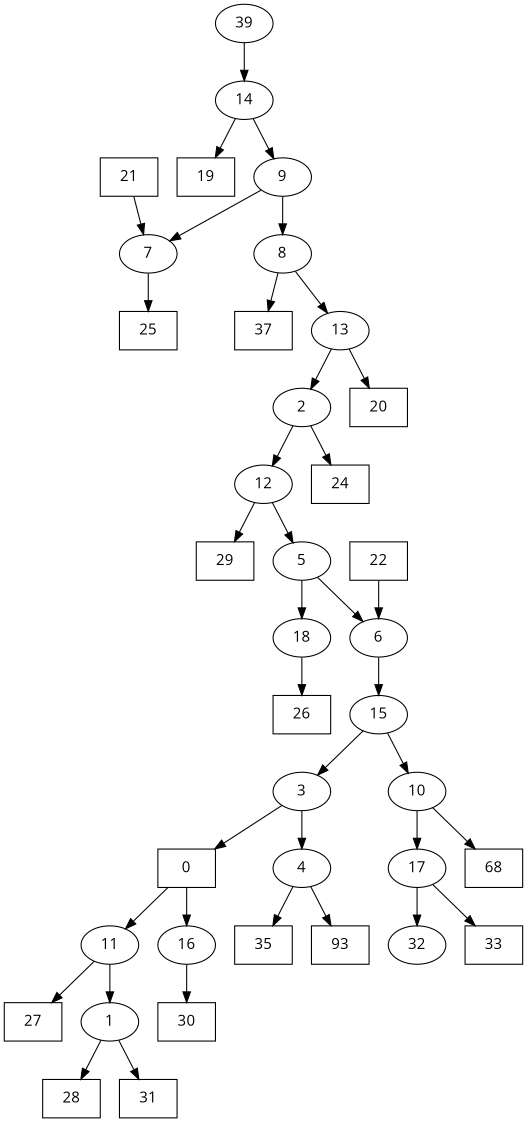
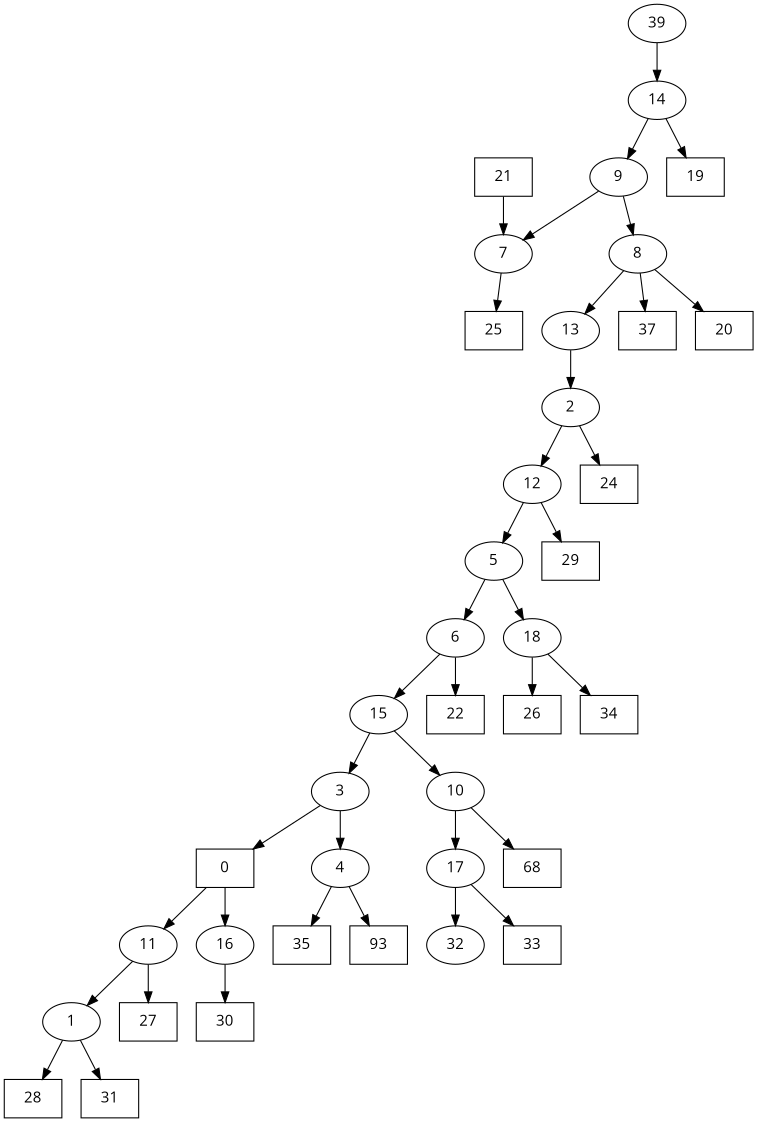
edge "13" -> "20": now "8" -> "20"
edge "22" -> "6": reversed
node "34": added
